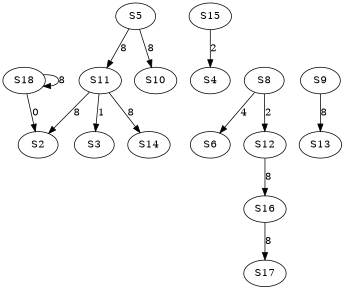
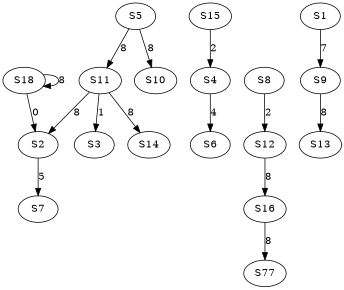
node "S1": added
edge "S8" -> "S6": now "S4" -> "S6"
node "S7": added
node "S17": label "S17" -> "S77"
